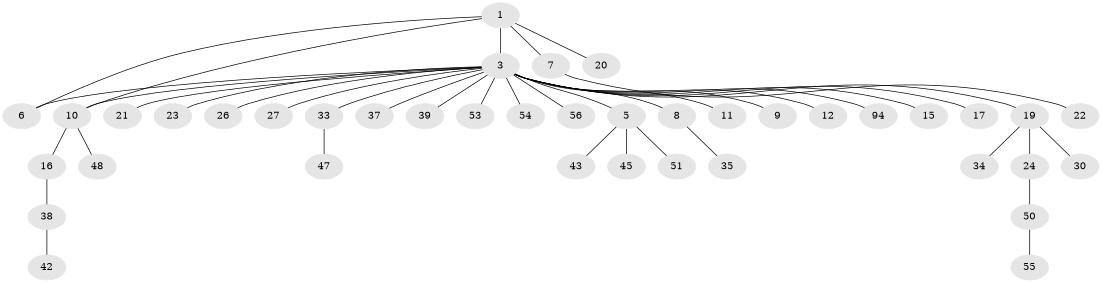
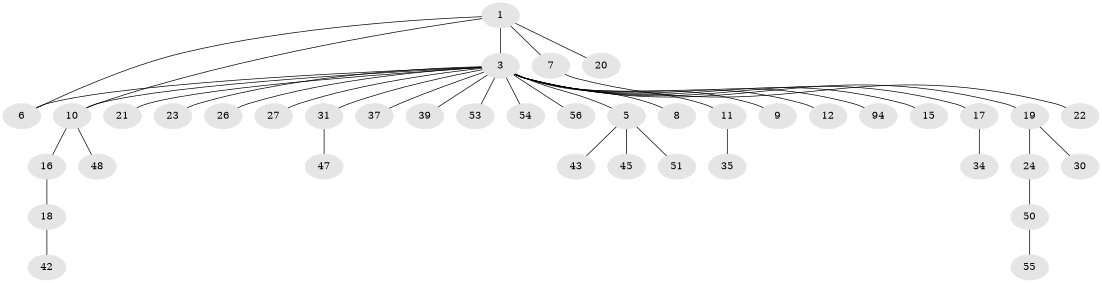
node "33": label "33" -> "31"
edge "8" -- "35": now "11" -- "35"
edge "19" -- "34": now "17" -- "34"
node "38": label "38" -> "18"
